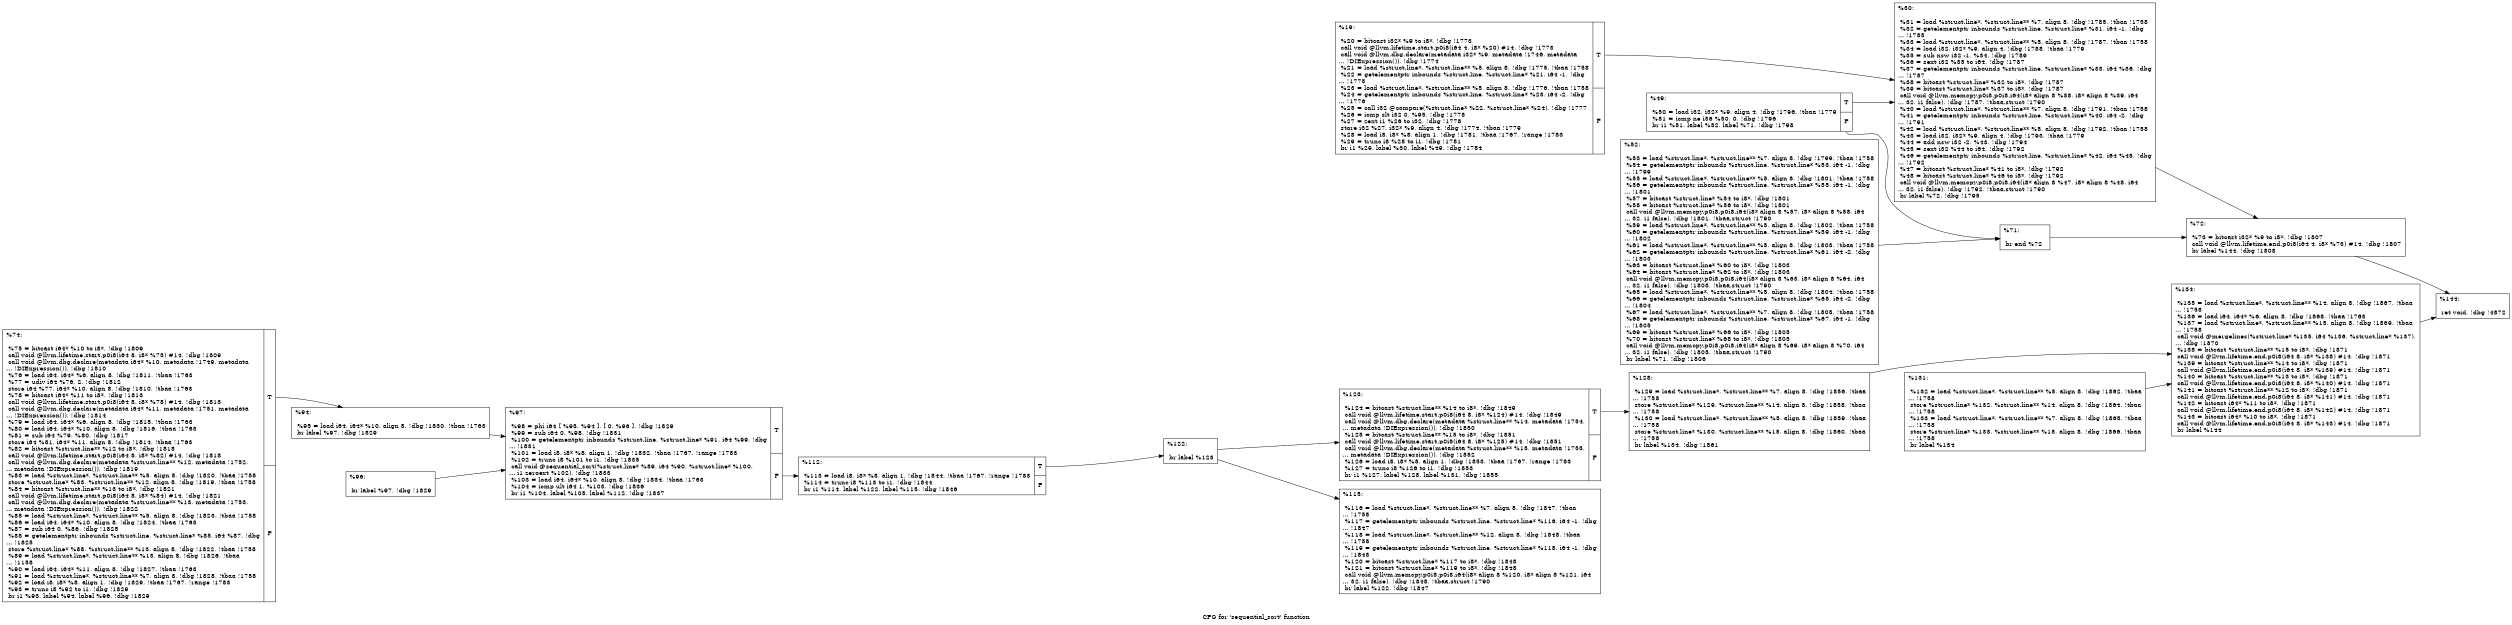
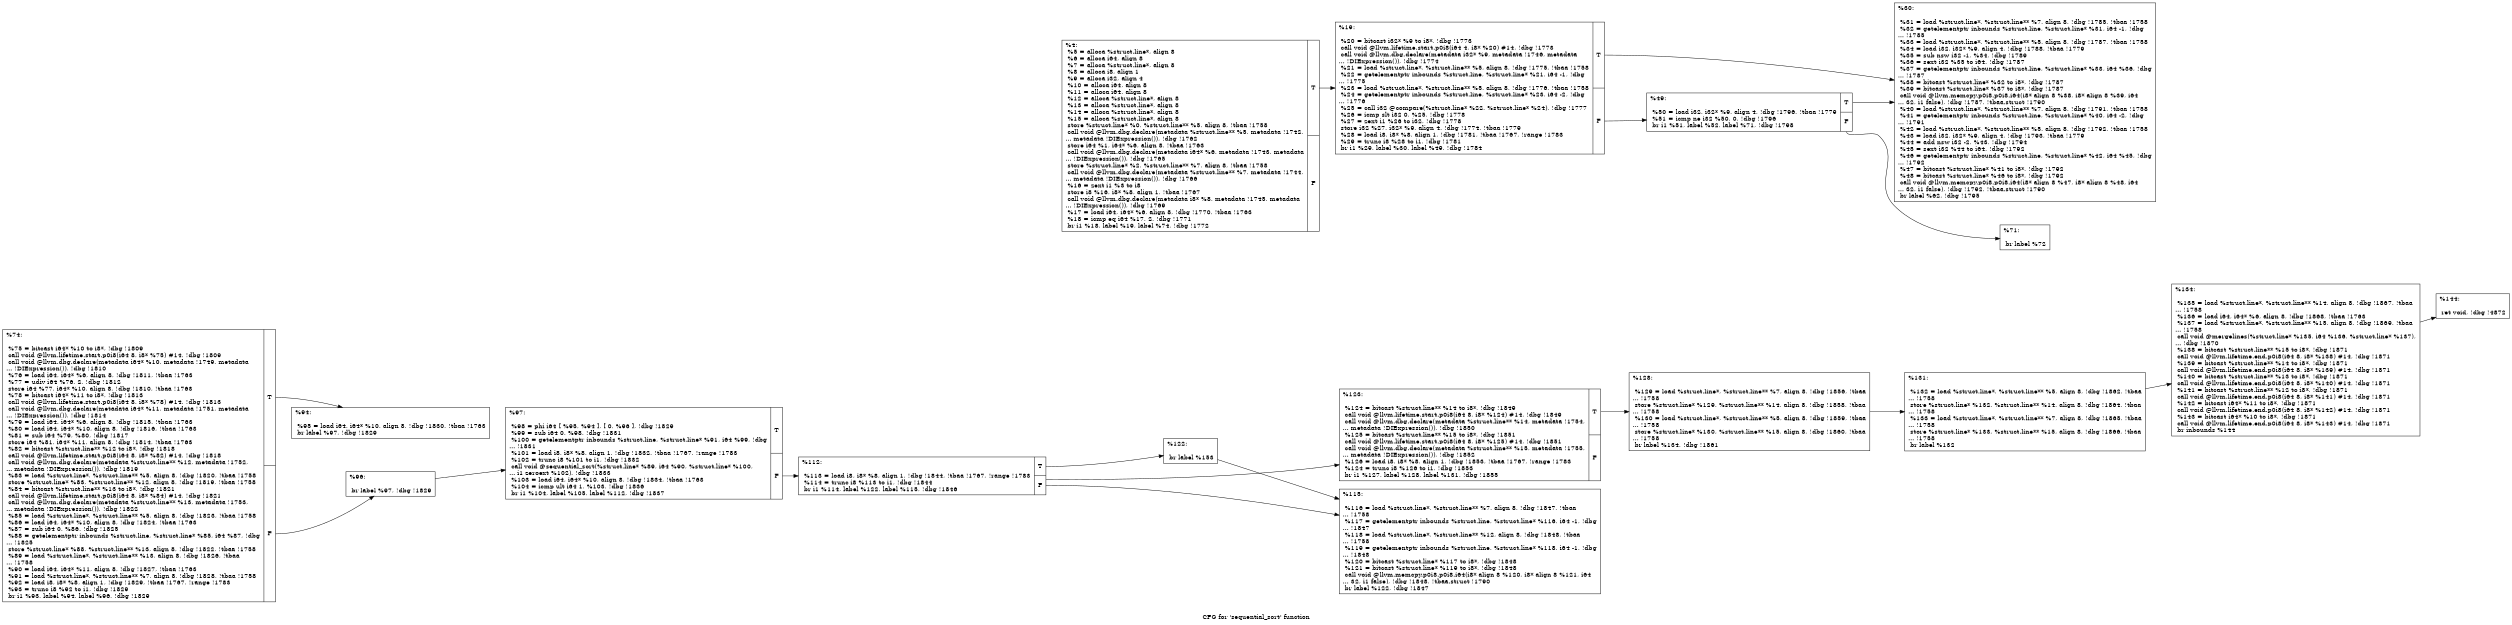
node "%19:": text "%26 = icmp slt i32 0, %95, !dbg !1778" -> "%26 = icmp slt i32 0, %25, !dbg !1778"
node "%49:": text "%51 = icmp ne i36 %50, 0, !dbg !1796" -> "%51 = icmp ne i32 %50, 0, !dbg !1796"
edge "%19:" -> "%49:": added
node "%4:": added
node "%30:": text "br label %72, !dbg !1795" -> "br label %62, !dbg !1795"
node "%72:": removed
node "%71:": text "br end %72" -> "br label %72"
node "%52:": removed
edge "%128:" -> "%134:": now "%128:" -> "%131:"
node "%134:": text "br label %144" -> "br inbounds %144"
edge "%94:" -> "%97:": removed
node "%131:": text "br label %134" -> "br label %132"
edge "%122:" -> "%123:": now "%112:" -> "%123:"
node "%122:": text "br label %123" -> "br label %153"
node "%97:": text "%102 = trunc i8 %101 to i1, !dbg !1835" -> "%102 = trunc i8 %101 to i1, !dbg !1832"
node "%123:": text "%127 = trunc i8 %126 to i1, !dbg !1853" -> "%124 = trunc i8 %126 to i1, !dbg !1853"
edge "%112:" -> "%115:": added
edge "%74:" -> "%96:": added
node "%74:": text "... !1158" -> "... !1758"
